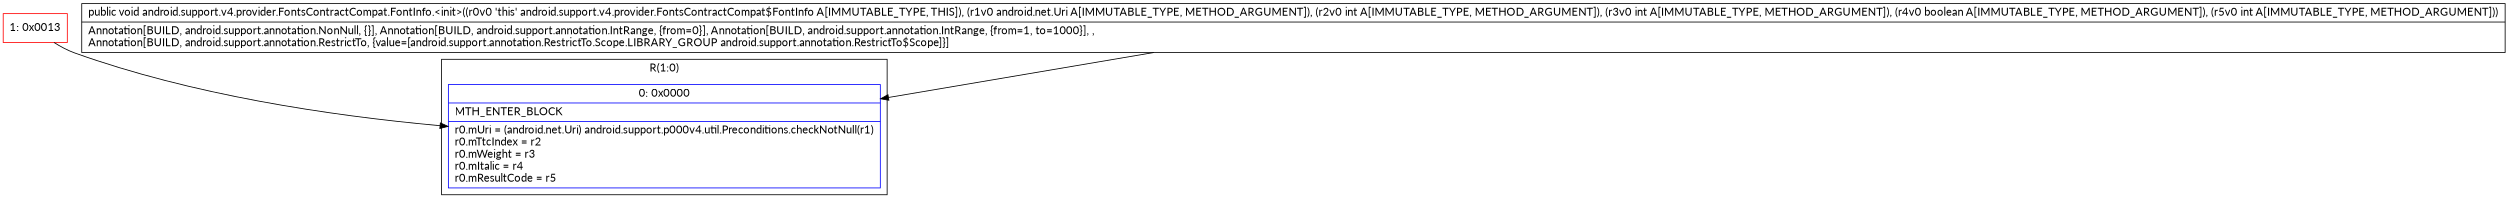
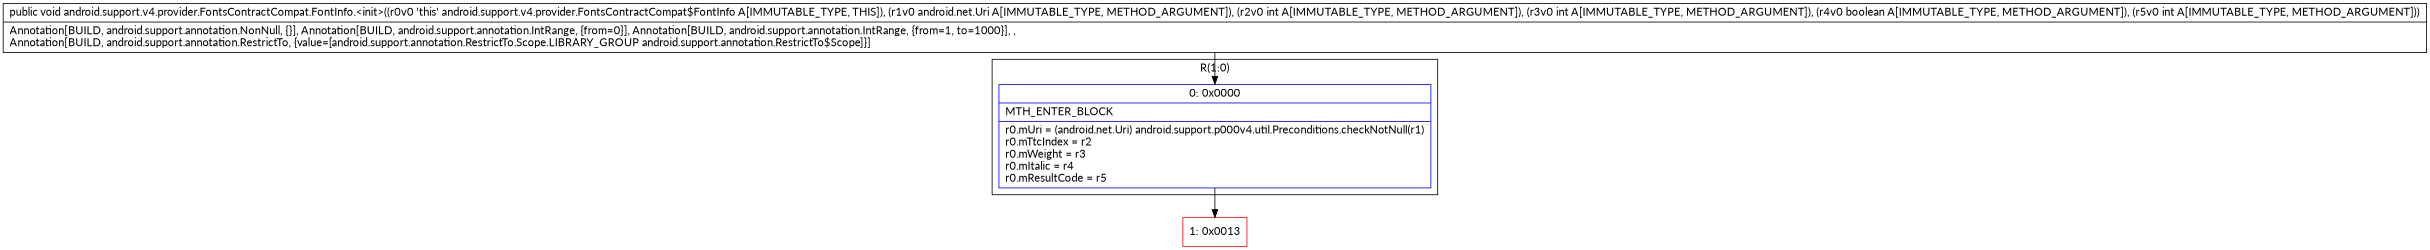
edge "1: 0x0013" -> "0: 0x0000": reversed
